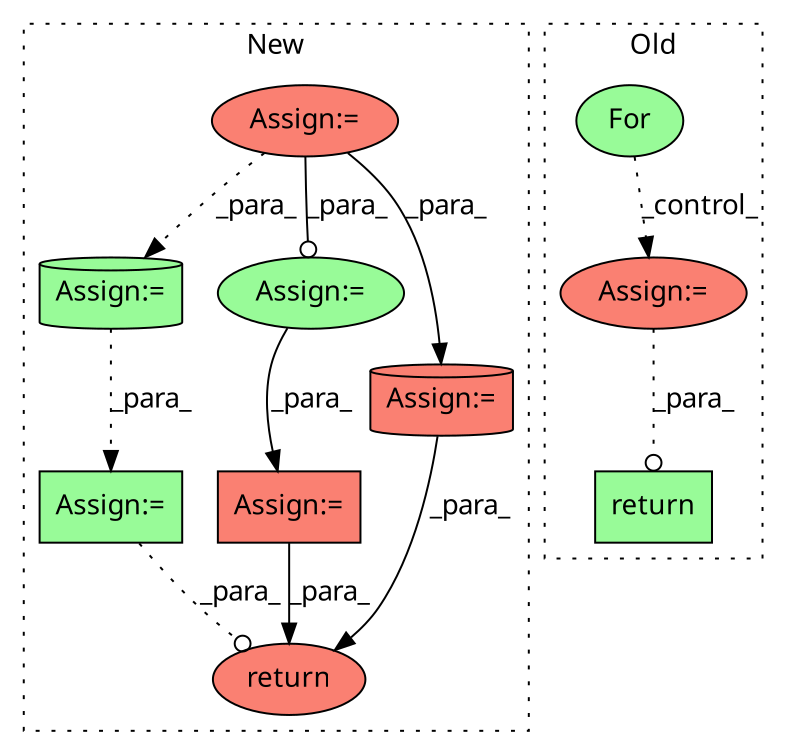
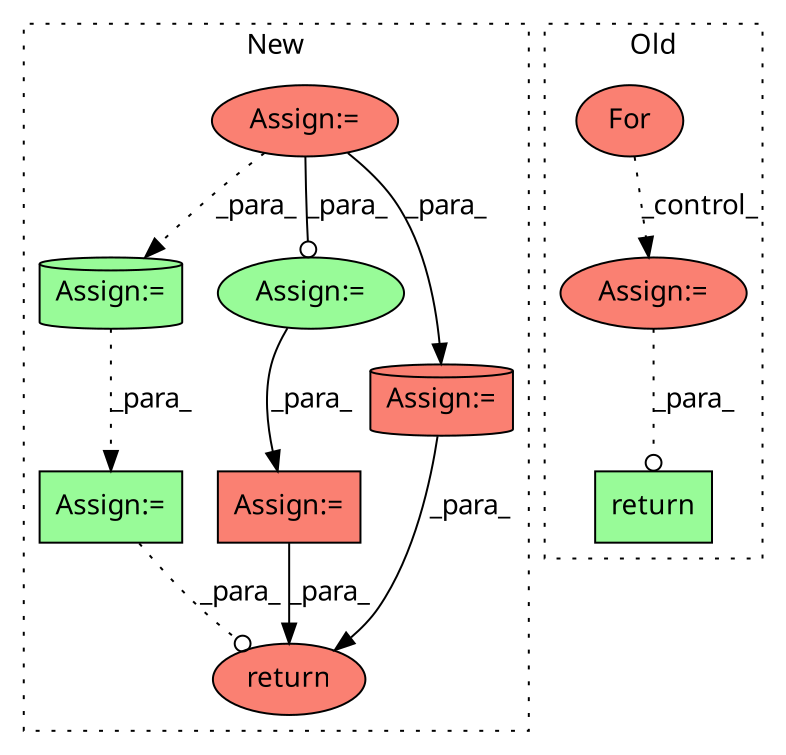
node "For": fillcolor palegreen -> salmon
